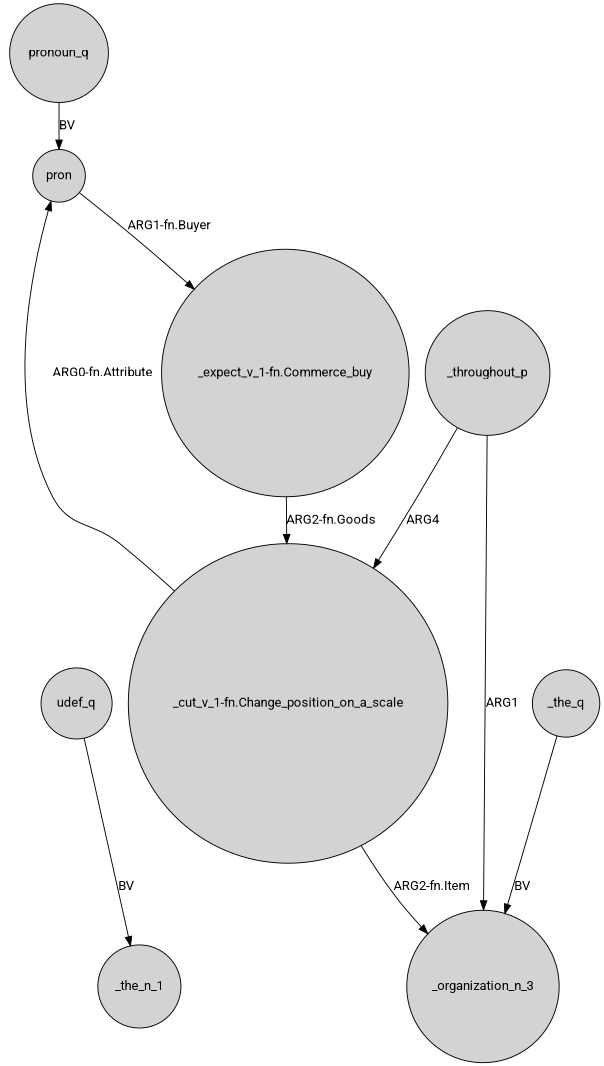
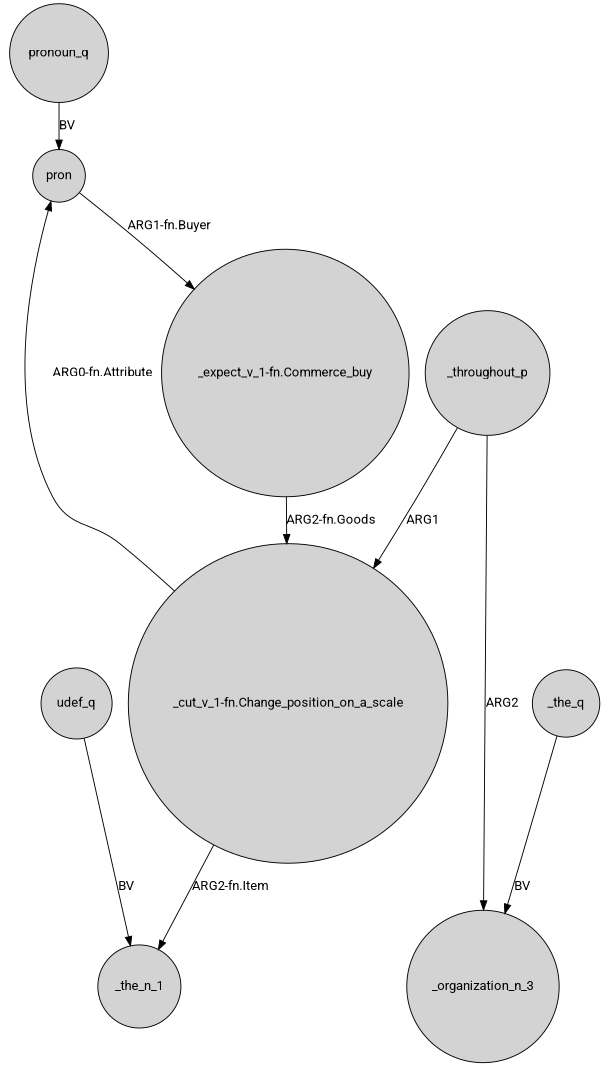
edge "_throughout_p" -> "_cut_v_1-fn.Change_position_on_a_scale": label "ARG4" -> "ARG1"
edge "_throughout_p" -> "_organization_n_3": label "ARG1" -> "ARG2"
edge "_cut_v_1-fn.Change_position_on_a_scale" -> "_organization_n_3": now "_cut_v_1-fn.Change_position_on_a_scale" -> "_the_n_1"
